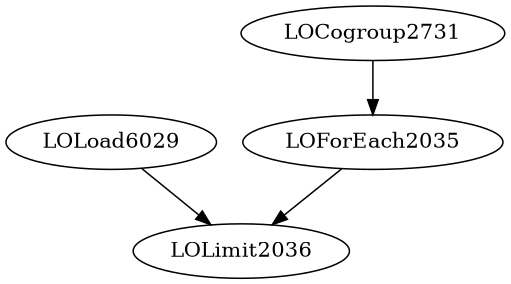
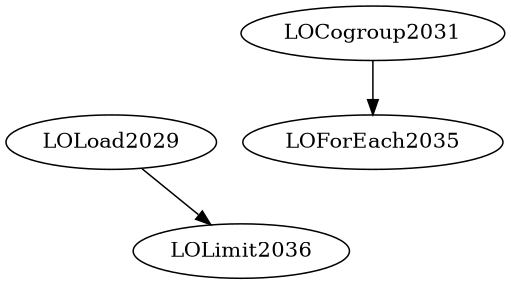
node "LOCogroup2731": label "LOCogroup2731" -> "LOCogroup2031"
node "LOLoad6029": label "LOLoad6029" -> "LOLoad2029"
edge "LOForEach2035" -> "LOLimit2036": removed
